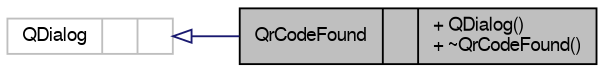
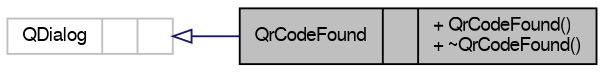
node "QrCodeFound": text "+ QDialog()" -> "+ QrCodeFound()"
